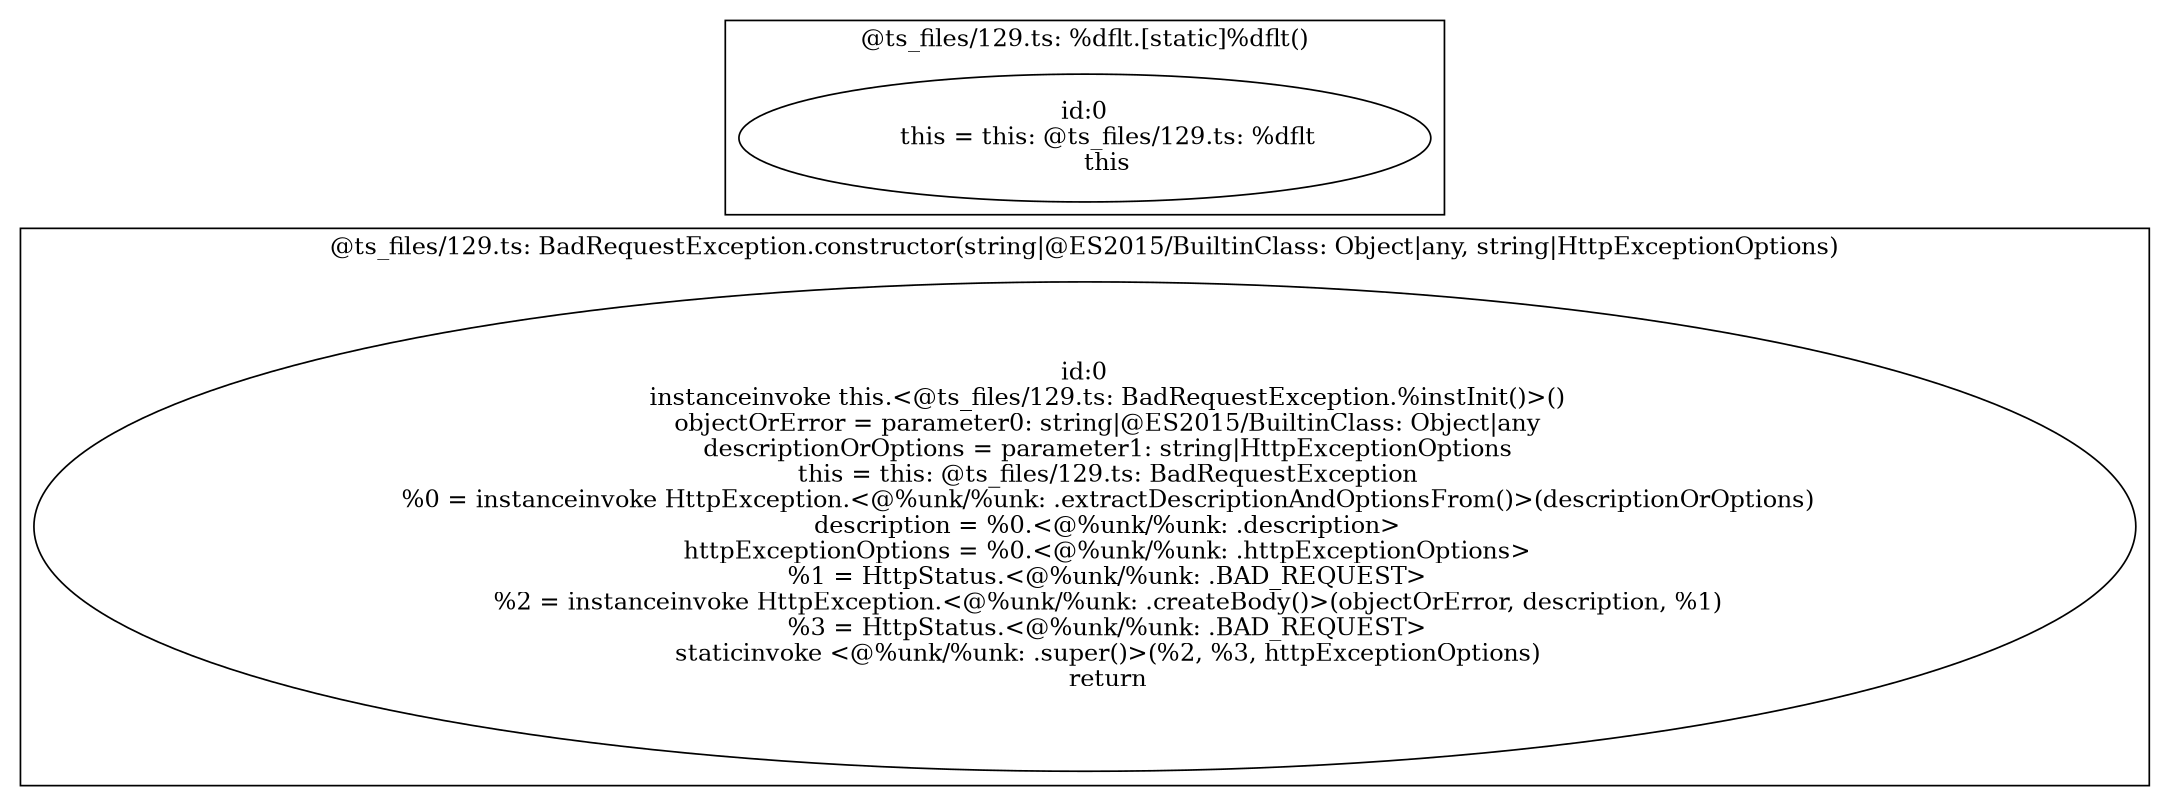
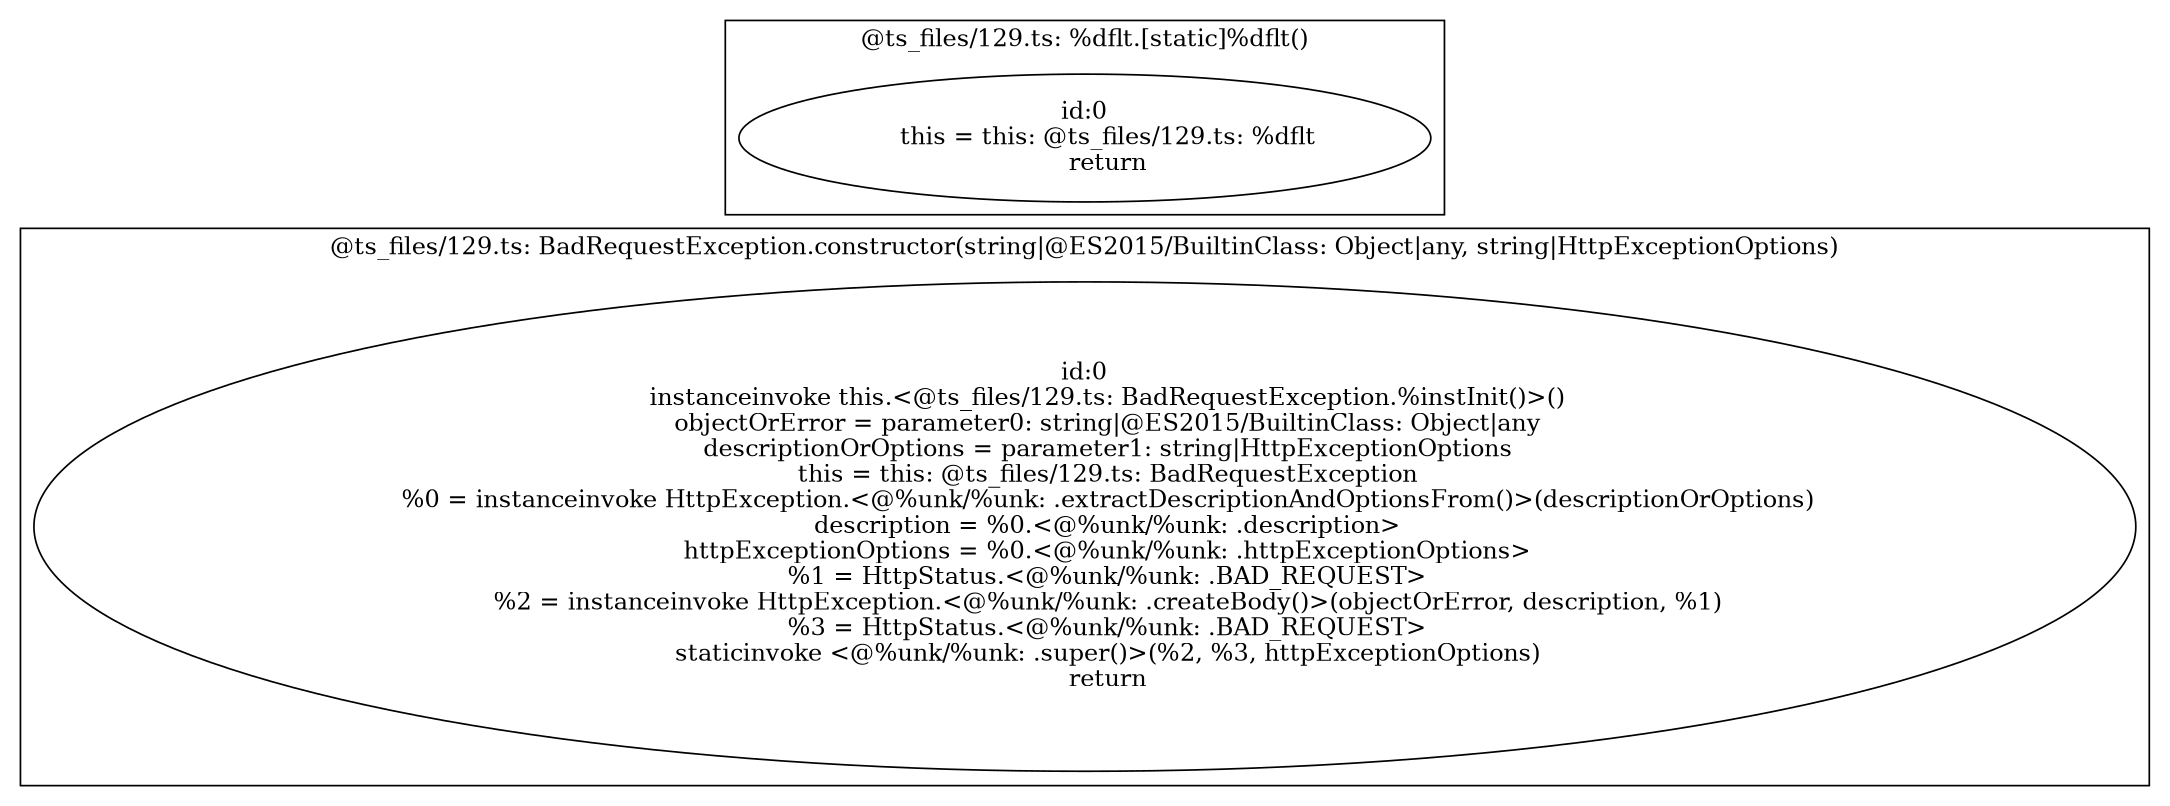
node "id:0 this = this: @ts_files/129.ts: %dflt this": label "id:0 this = this: @ts_files/129.ts: %dflt this" -> "id:0 this = this: @ts_files/129.ts: %dflt return"
